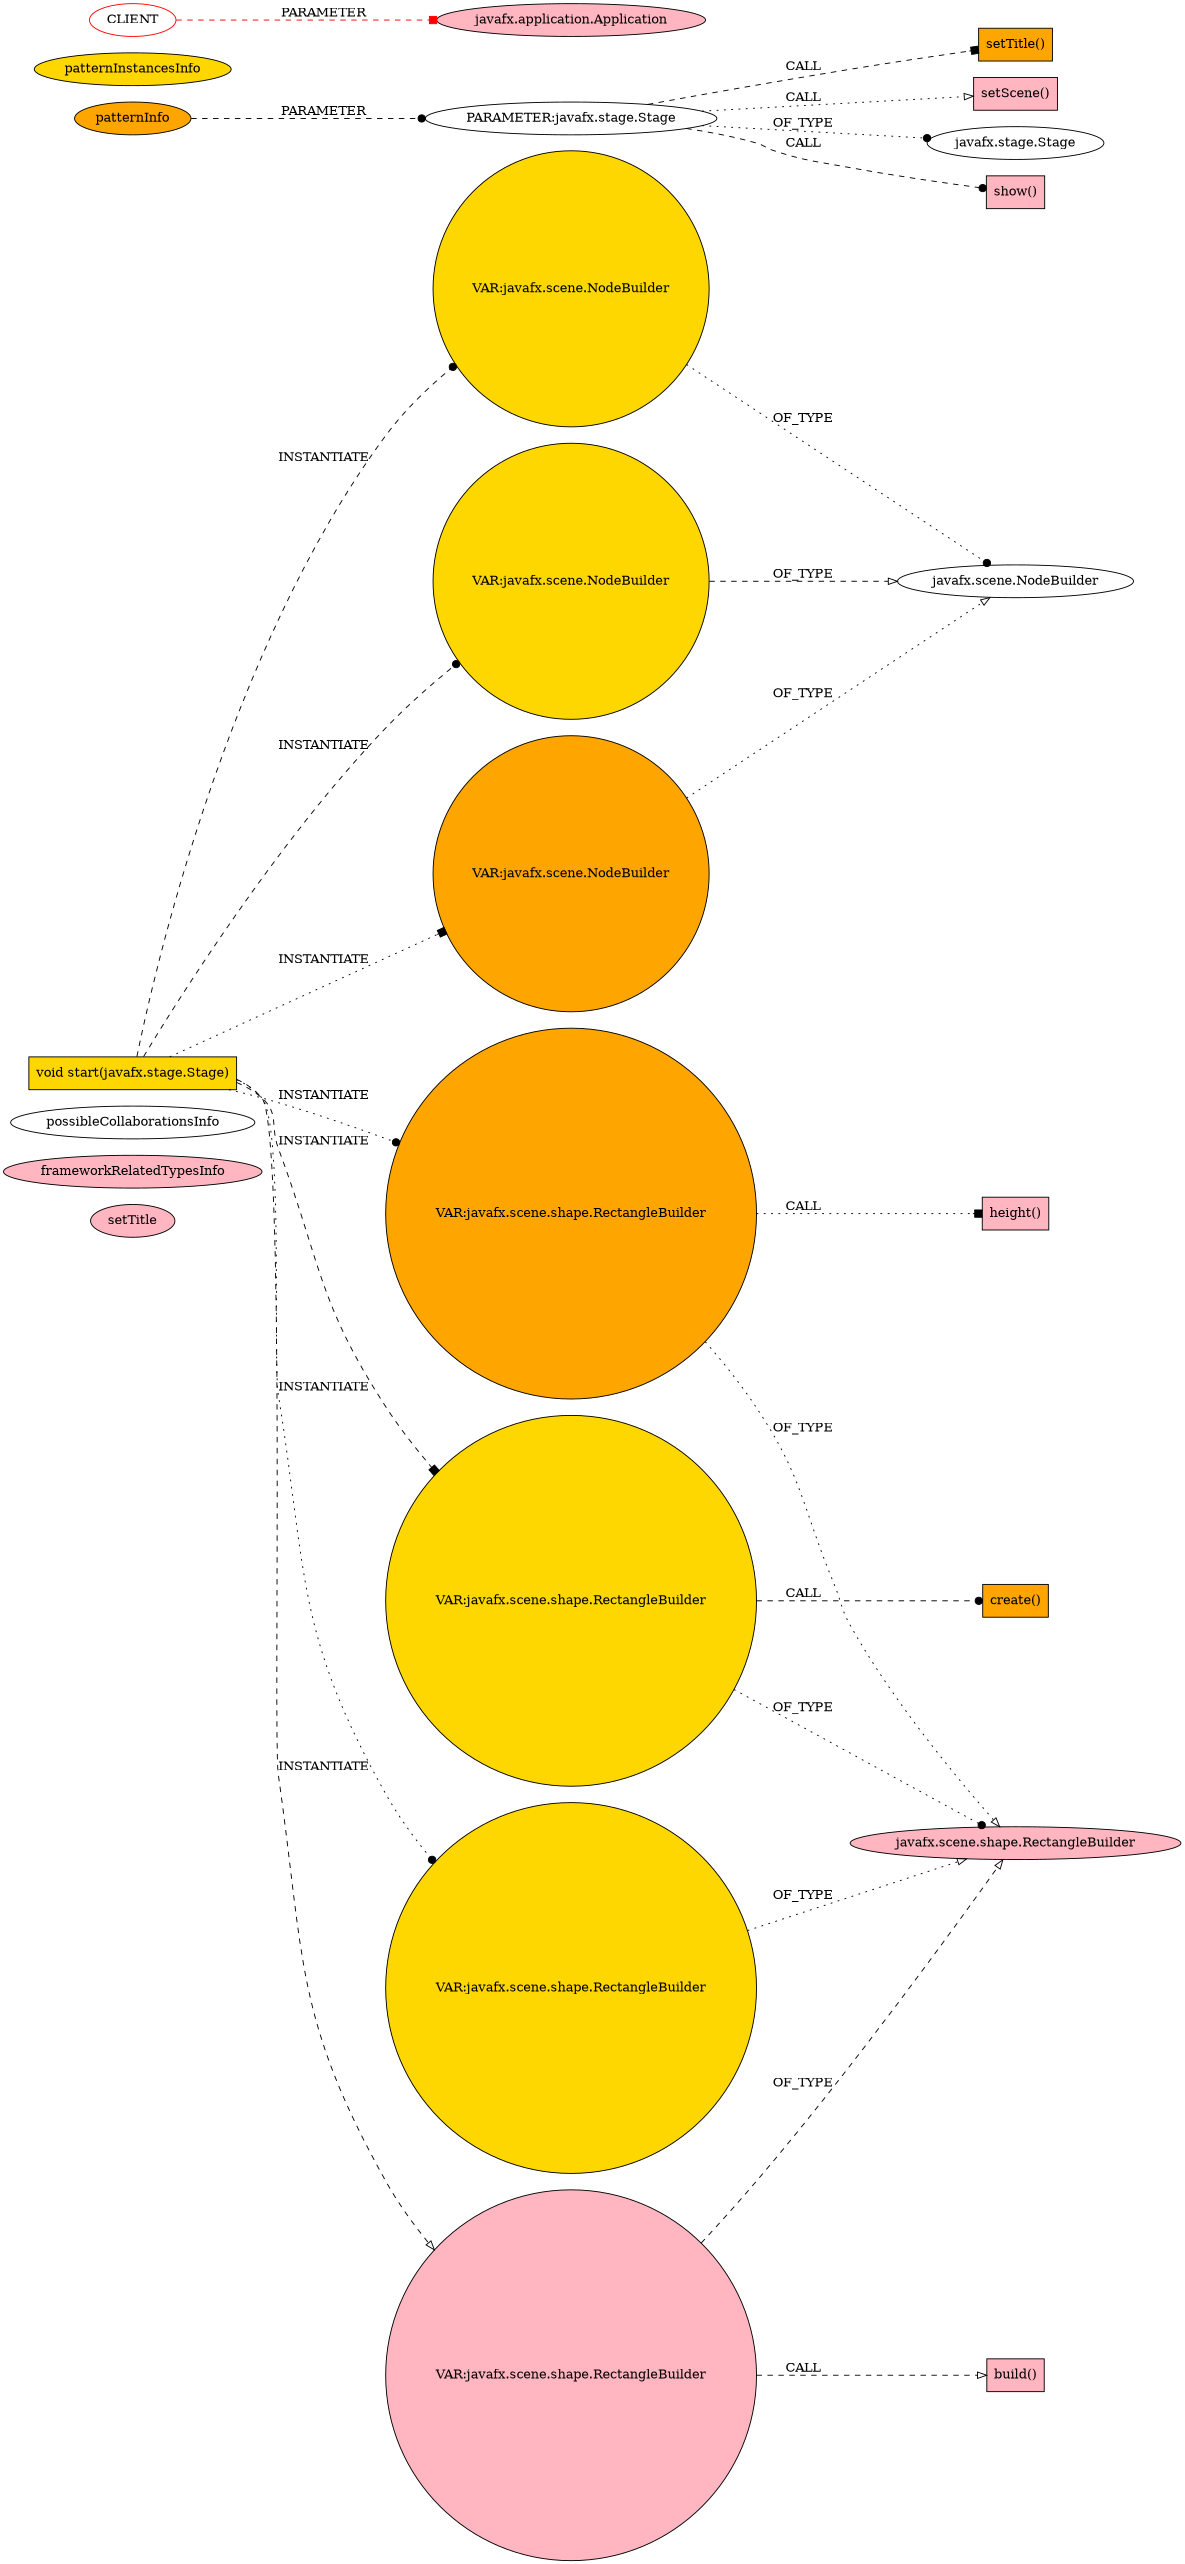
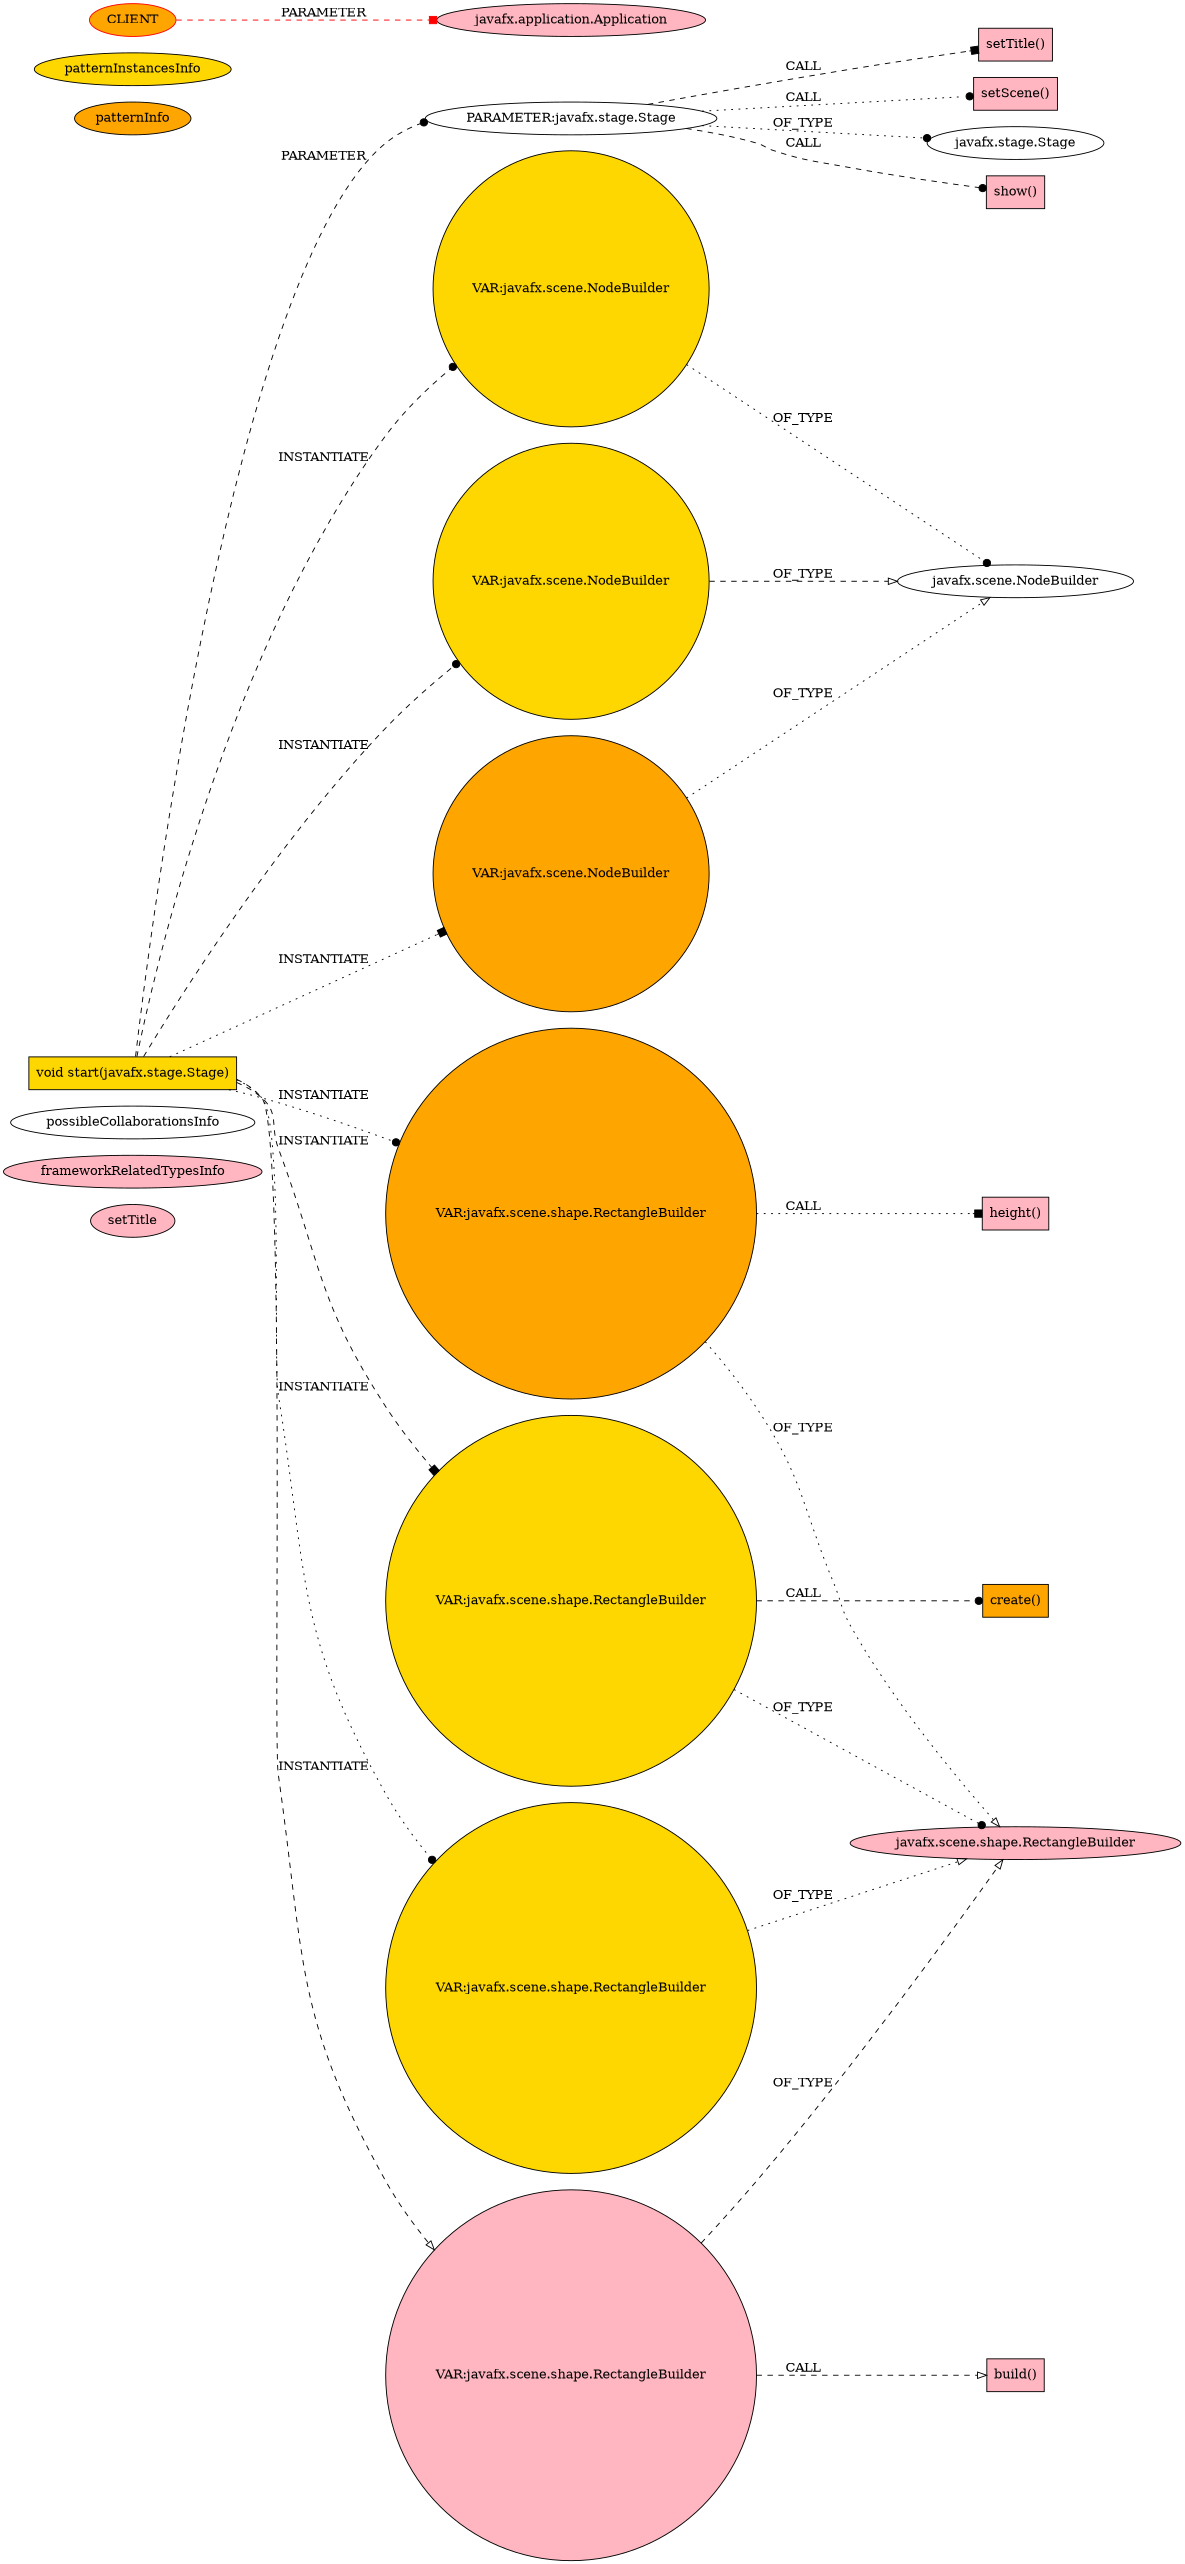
node "CLIENT": fillcolor white -> orange
node "setTitle()": fillcolor orange -> lightpink
edge "PARAMETER:javafx.stage.Stage" -> "setScene()": arrowhead onormal -> dot
edge "patternInfo" -> "PARAMETER:javafx.stage.Stage": now "void start(javafx.stage.Stage)" -> "PARAMETER:javafx.stage.Stage"
